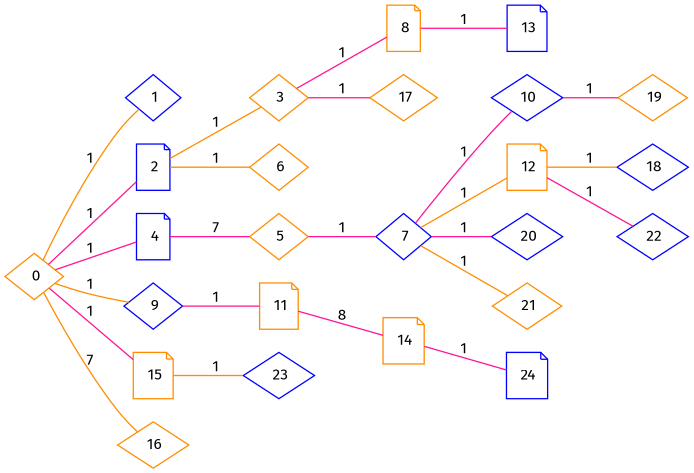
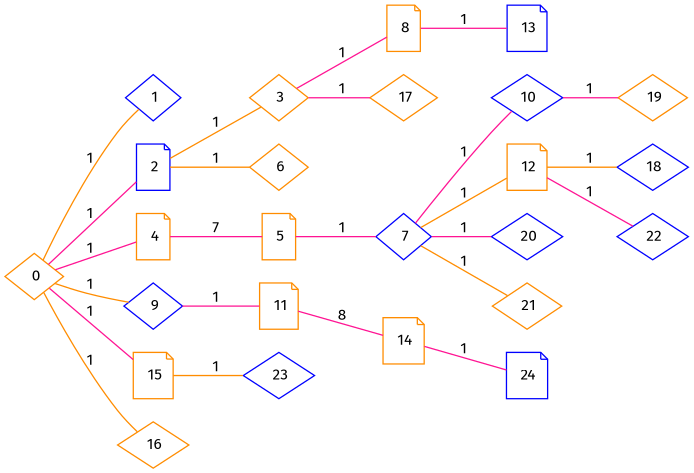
node "4": color blue -> darkorange
node "5": shape diamond -> note
edge "0" -- "16": label "7" -> "1"
